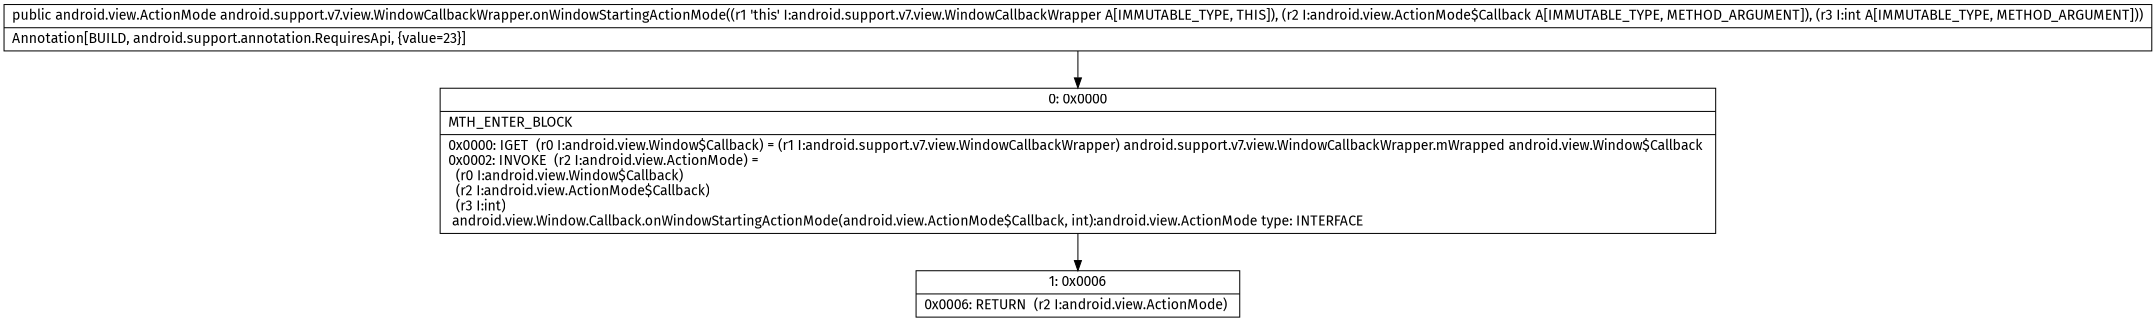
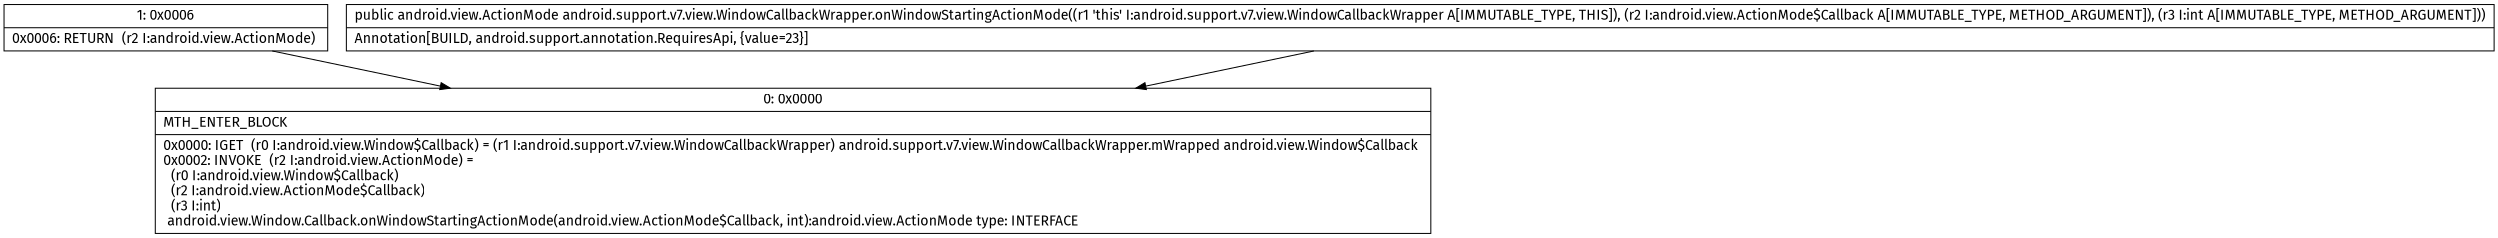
edge "0: 0x0000" -> "1: 0x0006": reversed
